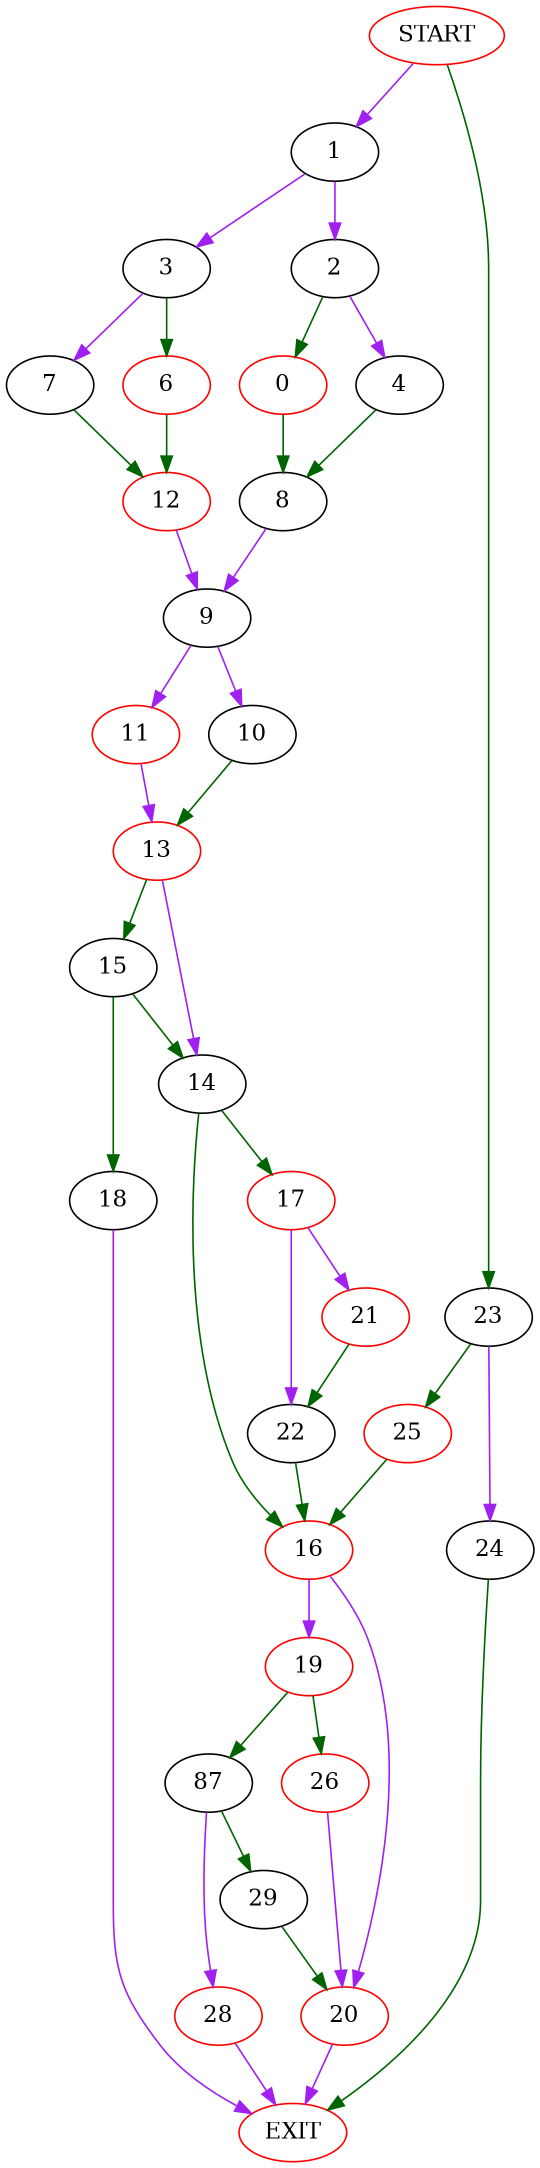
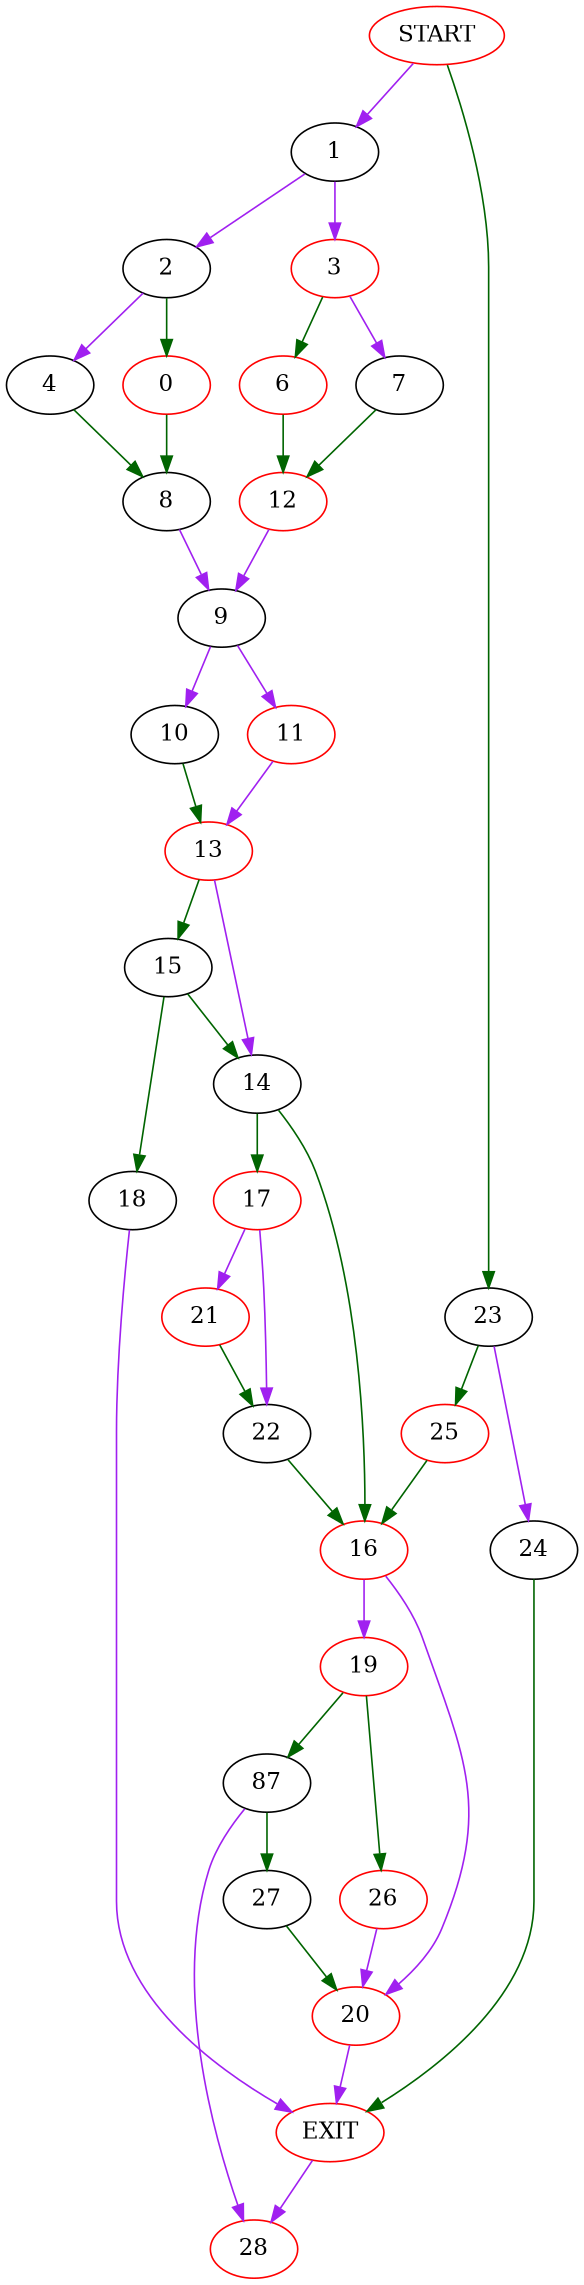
node "3": color black -> red
node "29": label "29" -> "27"
edge "28" -> "EXIT": reversed
